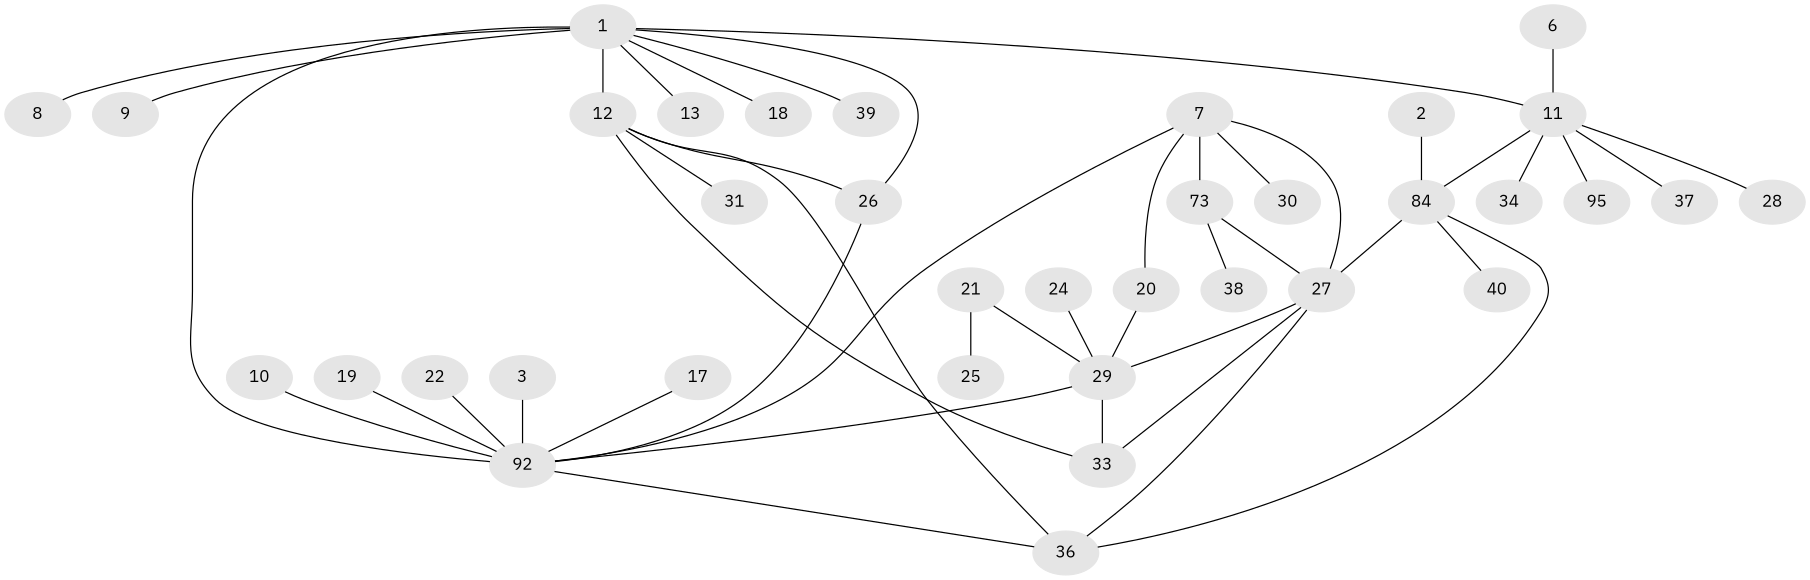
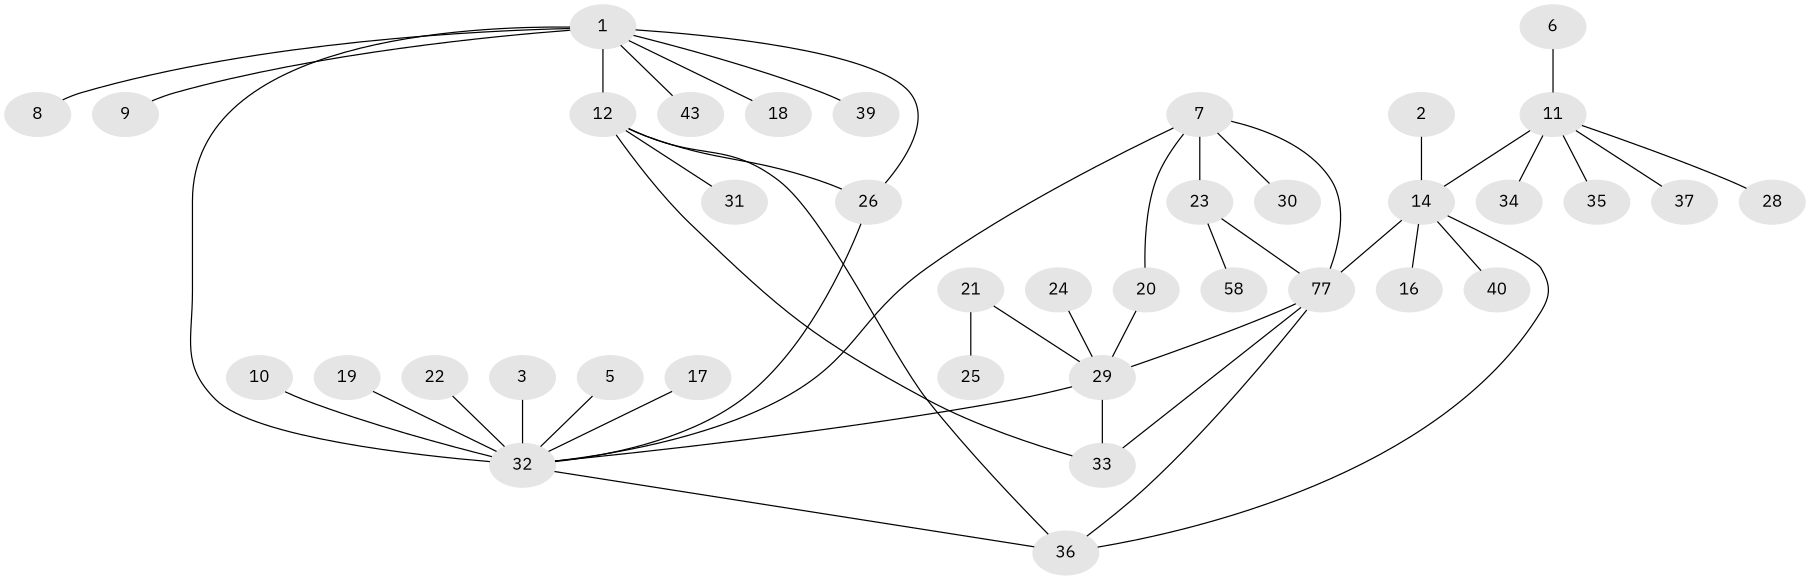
edge "1" -- "11": removed
node "13": label "13" -> "43"
node "73": label "73" -> "23"
node "84": label "84" -> "14"
node "95": label "95" -> "35"
node "38": label "38" -> "58"
node "27": label "27" -> "77"
node "16": added
node "5": added
node "92": label "92" -> "32"
